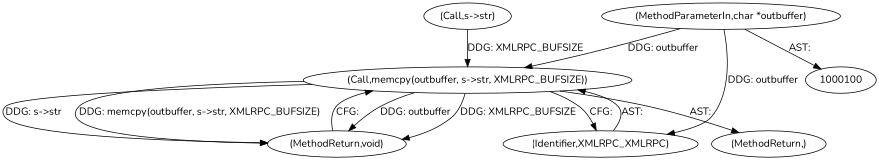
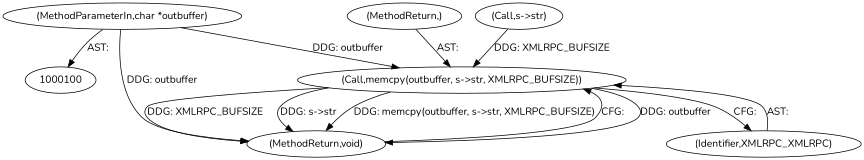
edge "(MethodParameterIn,char *outbuffer)" -> "(Identifier,XMLRPC_XMLRPC)": now "(MethodParameterIn,char *outbuffer)" -> "(MethodReturn,void)"
edge "(Call,memcpy(outbuffer, s->str, XMLRPC_BUFSIZE))" -> "(MethodReturn,)": reversed
